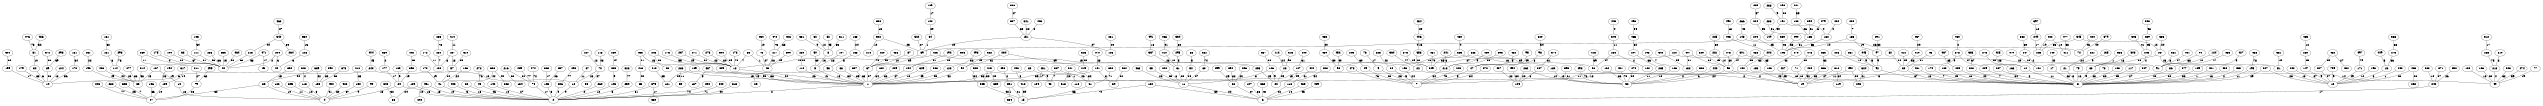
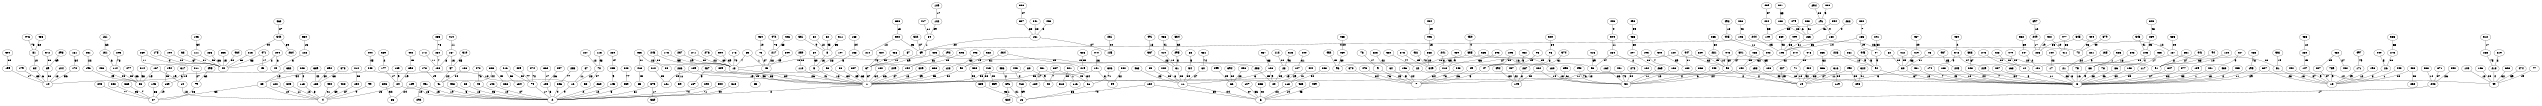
node "417": added
